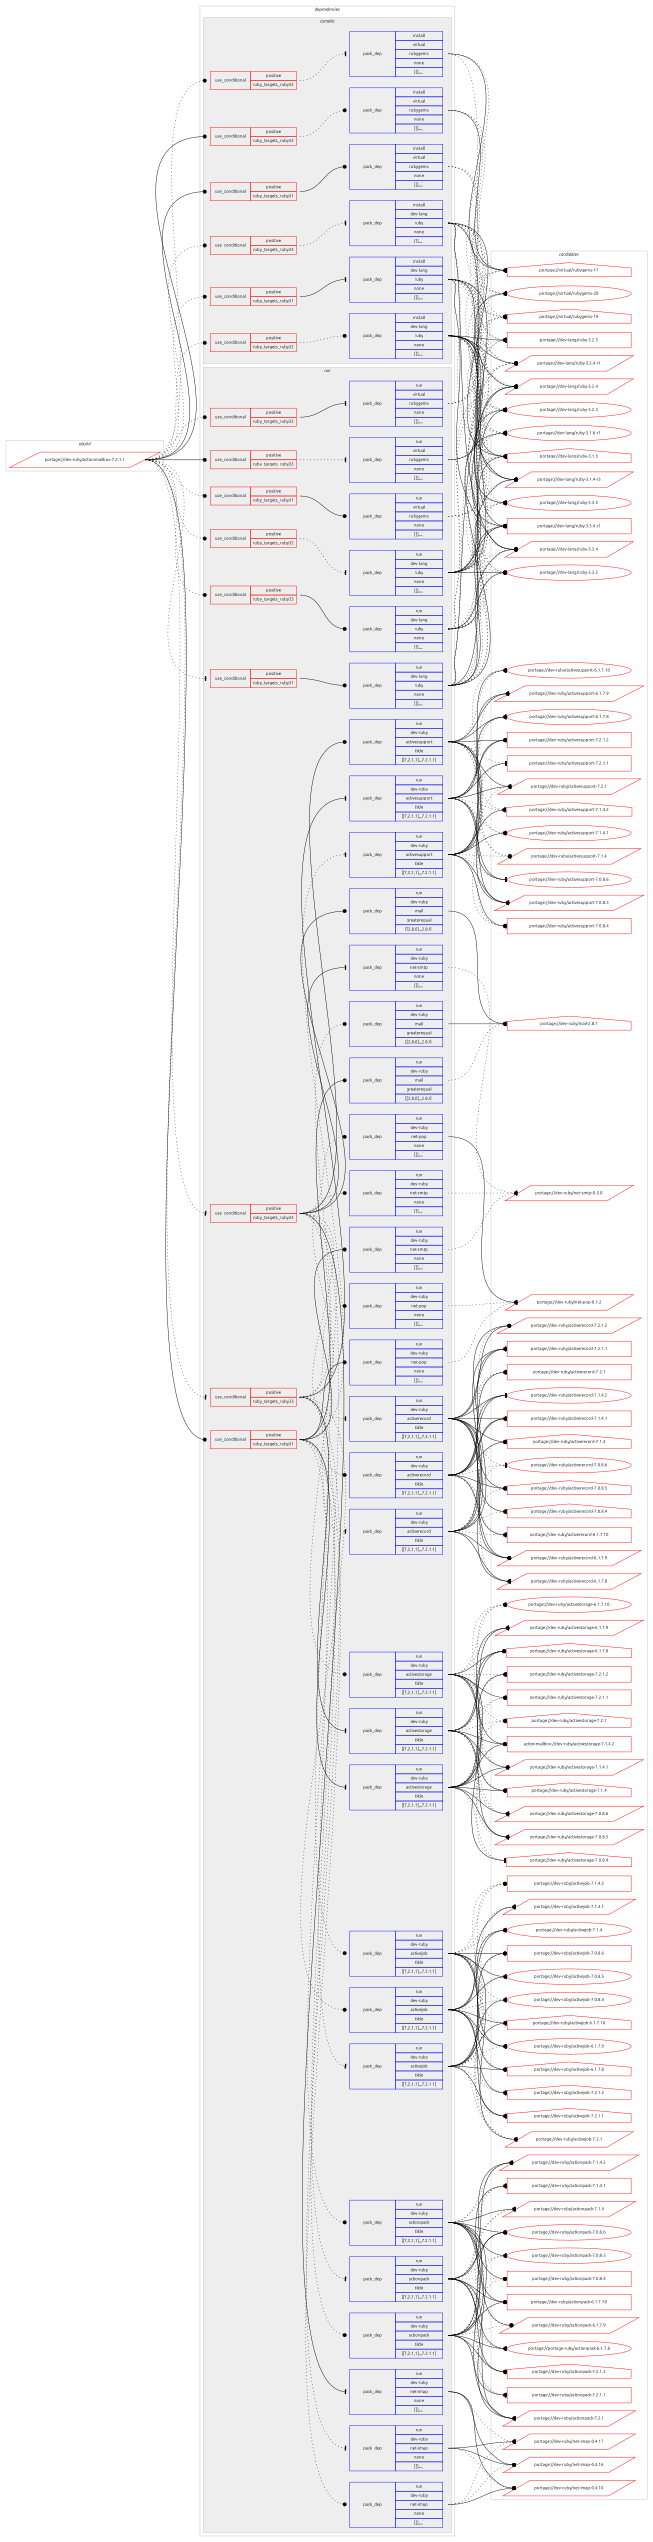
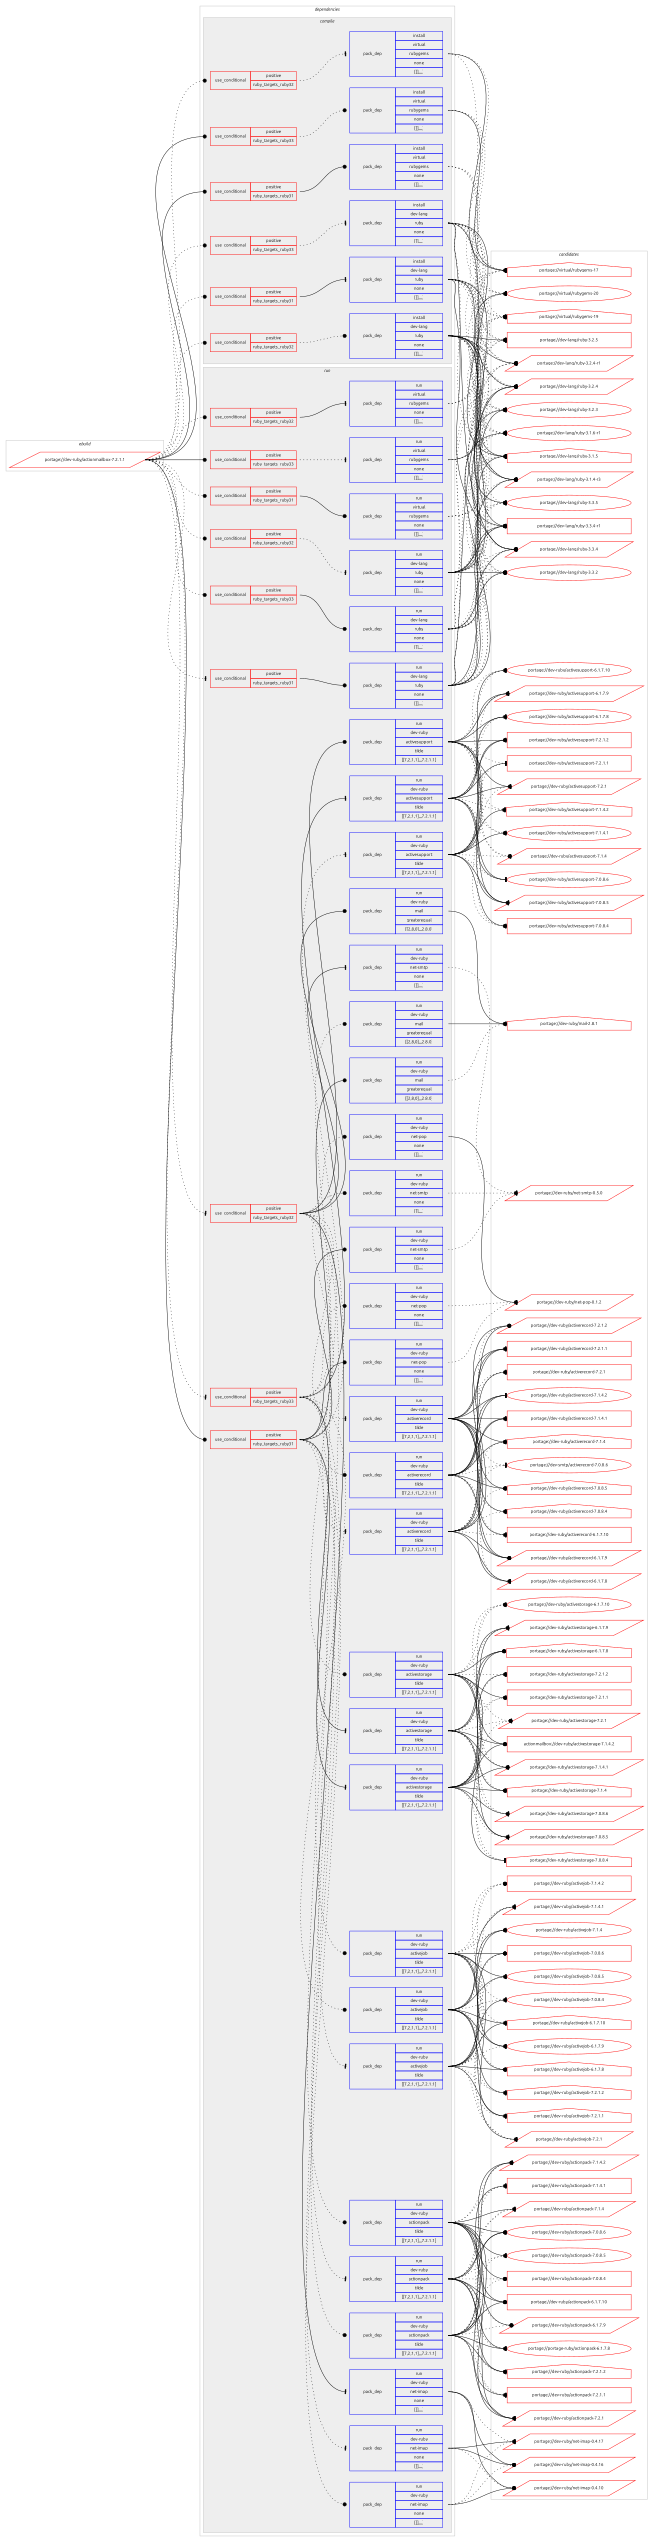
node "portage://dev-ruby/activerecord-7.0.8.6": label "portage://dev-ruby/activerecord-7.0.8.6" -> "portage://dev-smtp/activerecord-7.0.8.6"
node "portage://dev-ruby/activestorage-7.2.1": shape house -> parallelogram
